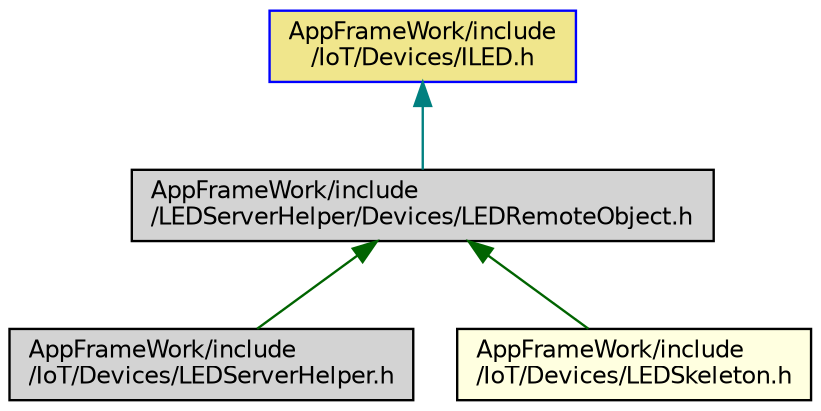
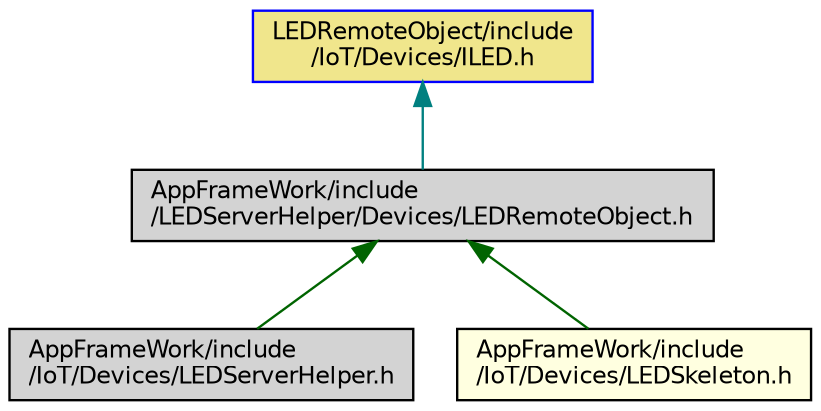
node "AppFrameWork/include /IoT/Devices/ILED.h": label "AppFrameWork/include /IoT/Devices/ILED.h" -> "LEDRemoteObject/include /IoT/Devices/ILED.h"
